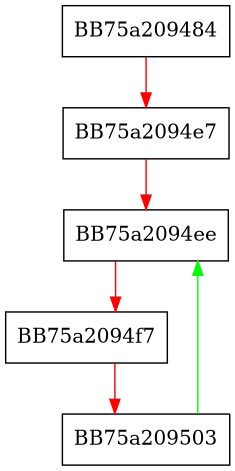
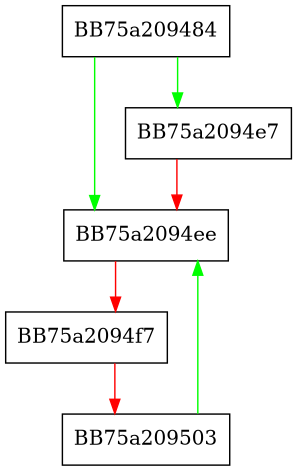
edge "BB75a209484" -> "BB75a2094e7": color red -> green
edge "BB75a209484" -> "BB75a2094ee": added
